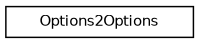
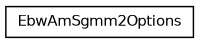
node "Options2Options": label "Options2Options" -> "EbwAmSgmm2Options"
